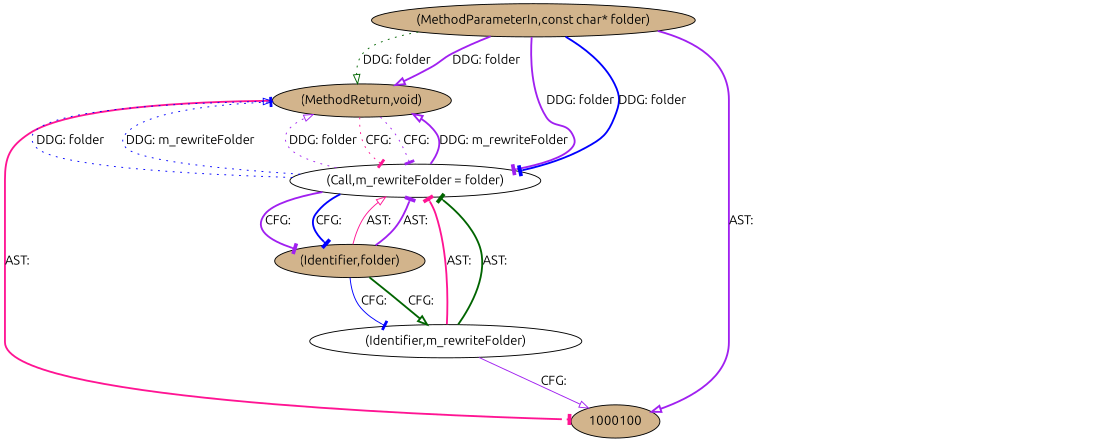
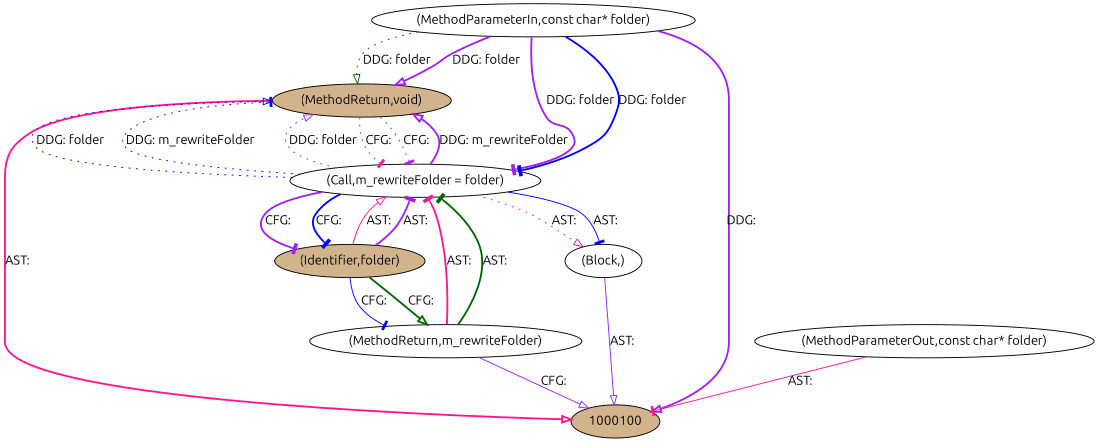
node "(MethodParameterIn,const char* folder)": fillcolor tan -> white
edge "(MethodParameterIn,const char* folder)" -> "1000100": label "AST: " -> "DDG: "
node "(Block,)": added
node "(Identifier,m_rewriteFolder)": label "(Identifier,m_rewriteFolder)" -> "(MethodReturn,m_rewriteFolder)"
node "(MethodParameterOut,const char* folder)": added
edge "(MethodReturn,void)" -> "1000100": arrowhead tee -> onormal
